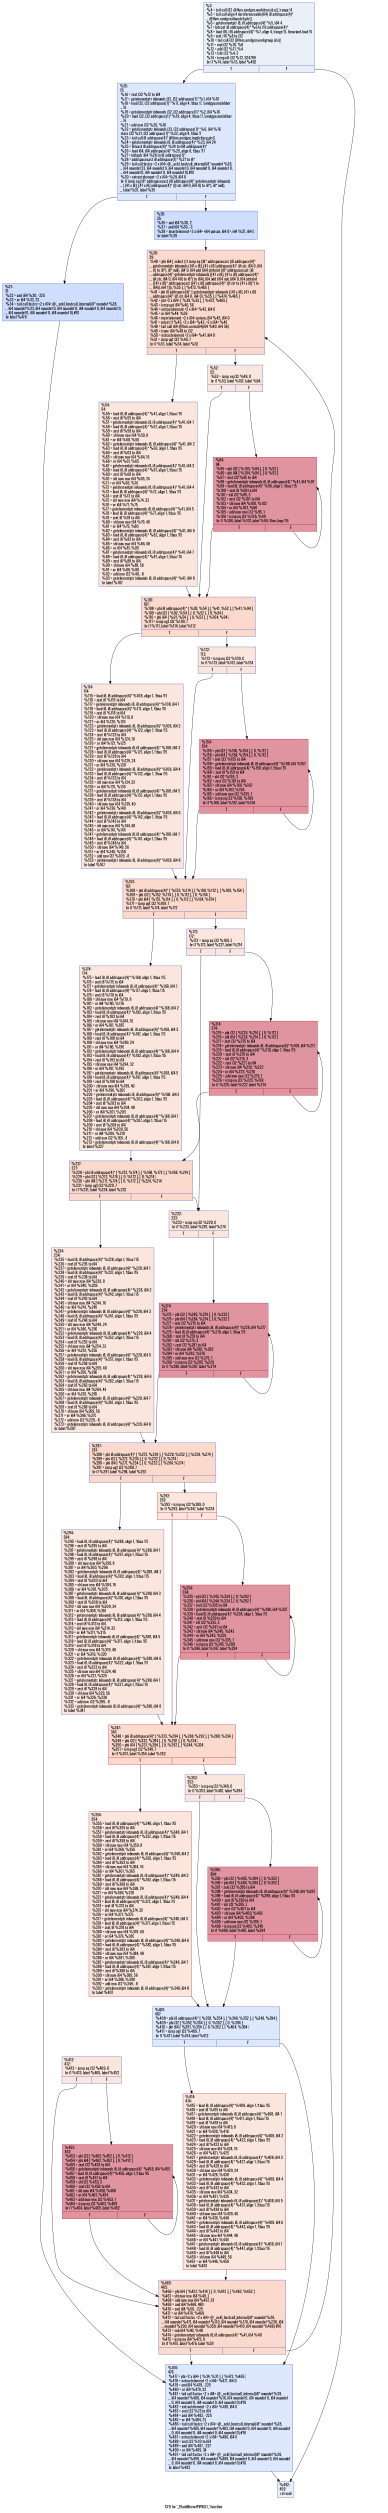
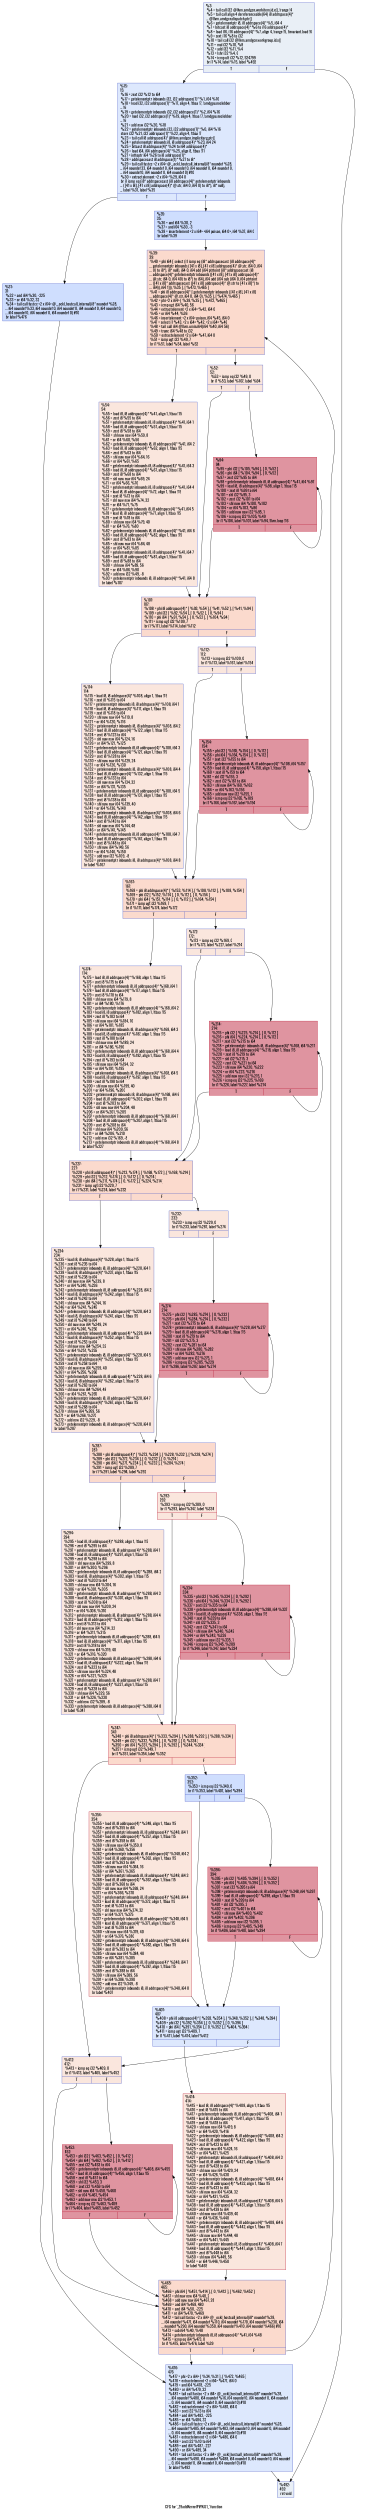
edge "%172:" -> "%232:": now "%172:" -> "%227:"
edge "%347:" -> "%354:": now "%347:" -> "%412:"
node "%352:": fillcolor #f3c7b170 -> #93b5fe70
edge "%407:" -> "%476:": now "%407:" -> "%412:"
